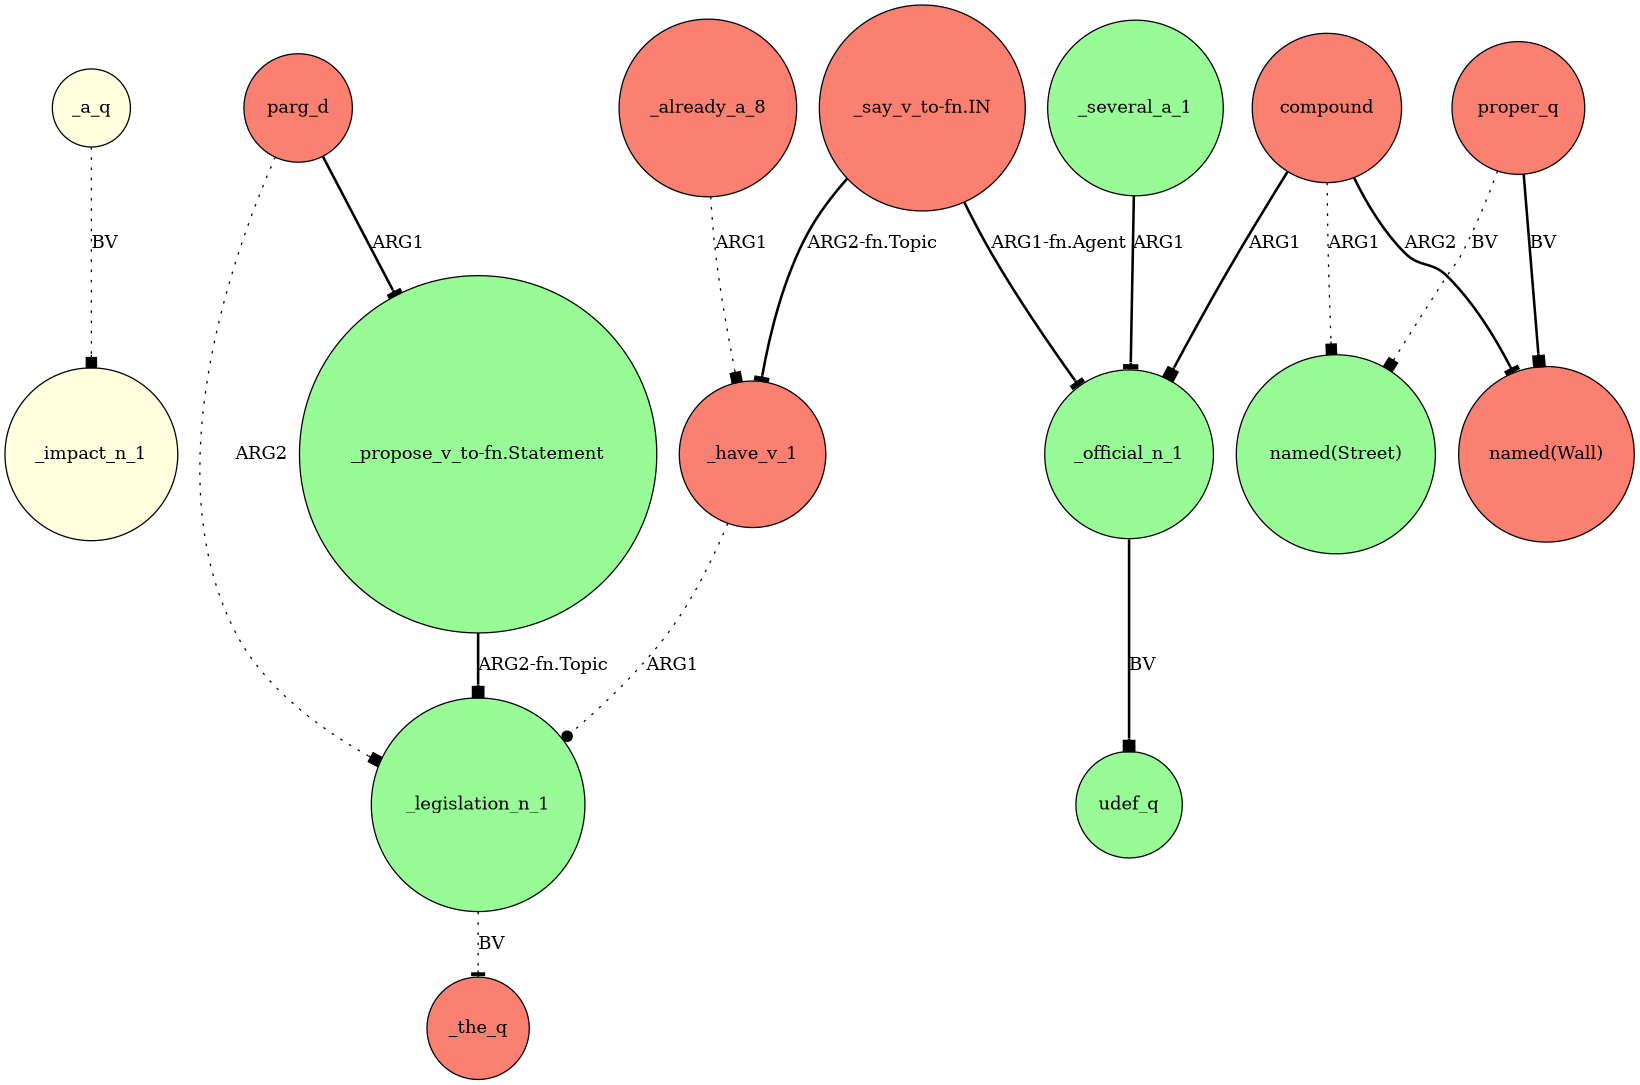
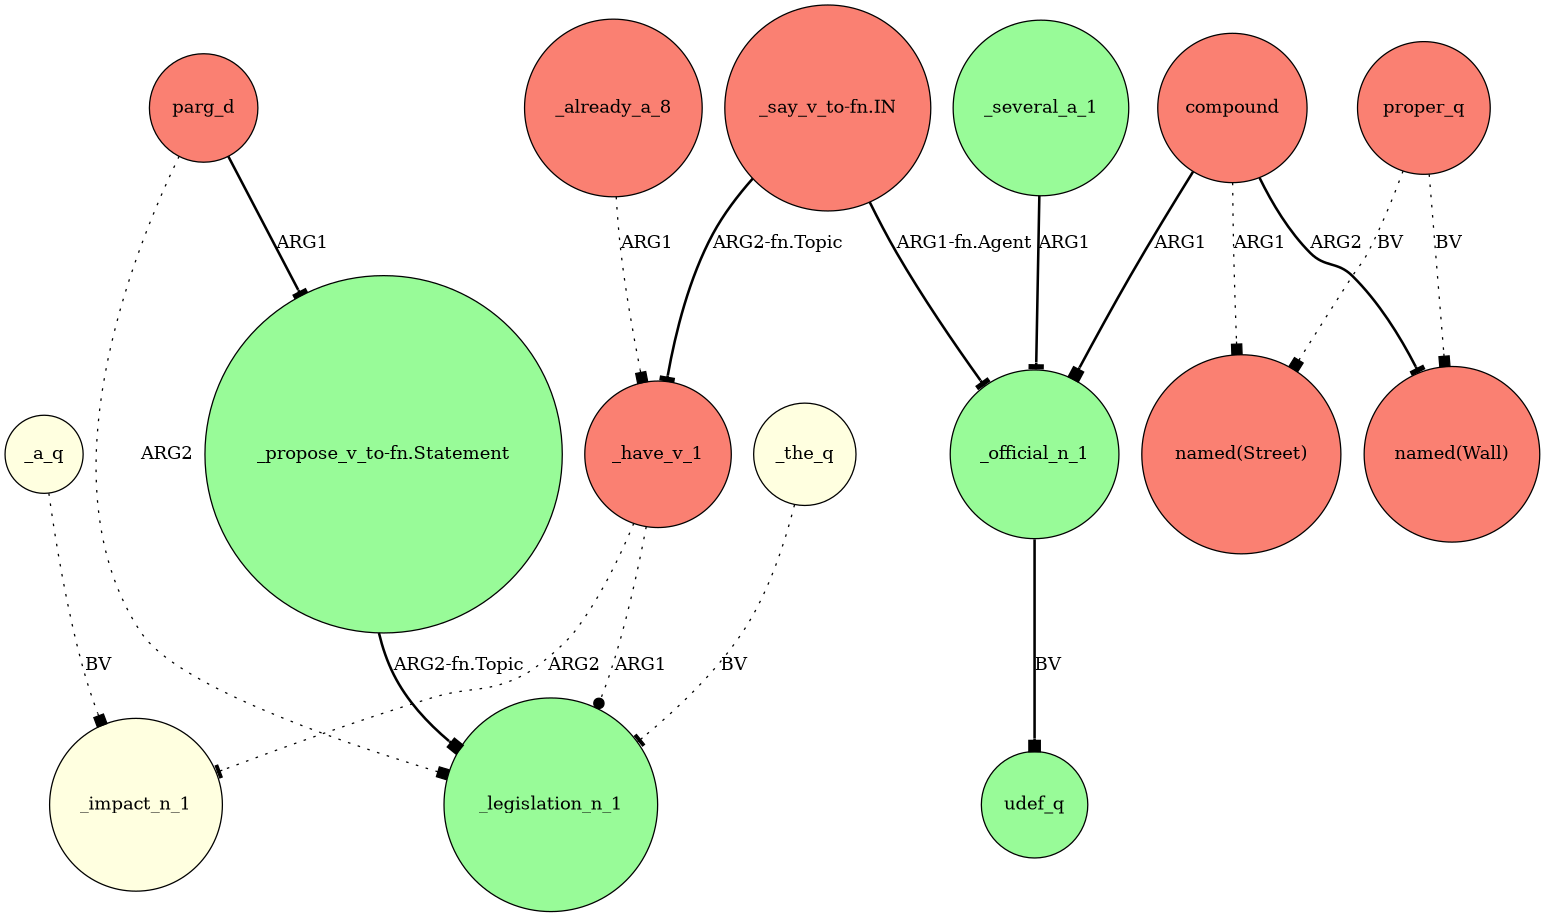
edge "proper_q" -> "named(Wall)": style bold -> dotted
node "named(Street)": fillcolor palegreen -> salmon
edge "_have_v_1" -> "_impact_n_1": added, label "ARG2"
edge "_legislation_n_1" -> "_the_q": reversed
node "_the_q": fillcolor salmon -> lightyellow
